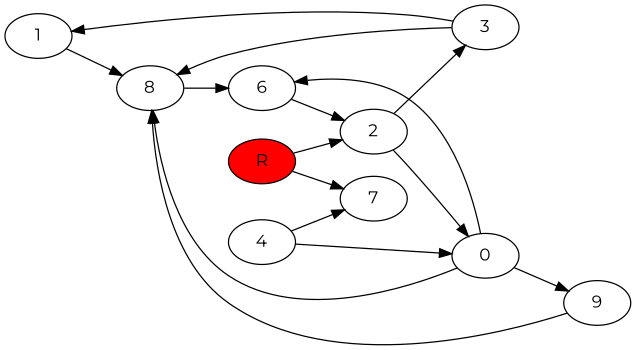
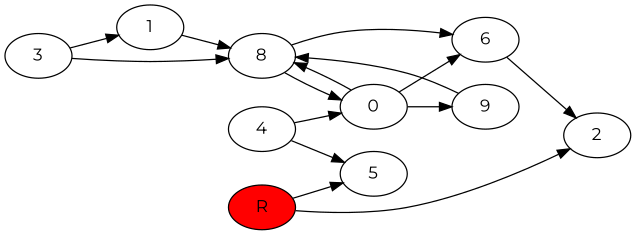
edge "2" -> "3": removed
edge "2" -> "0": now "8" -> "0"
node "7": label "7" -> "5"
